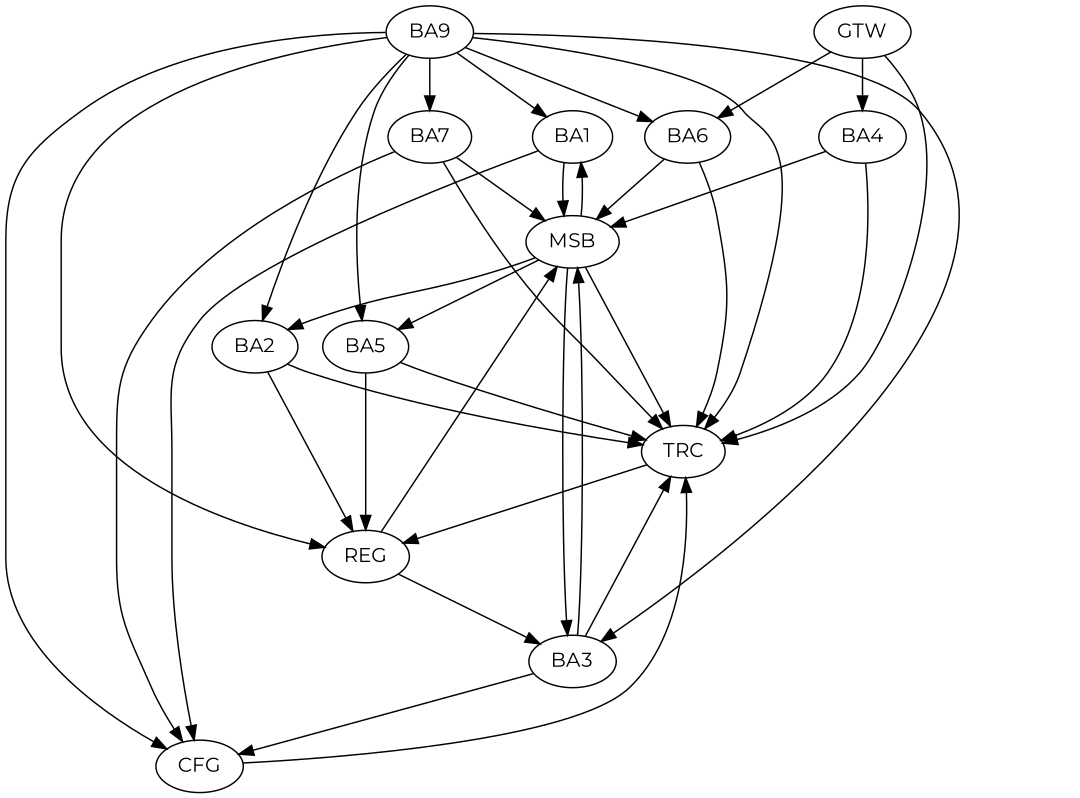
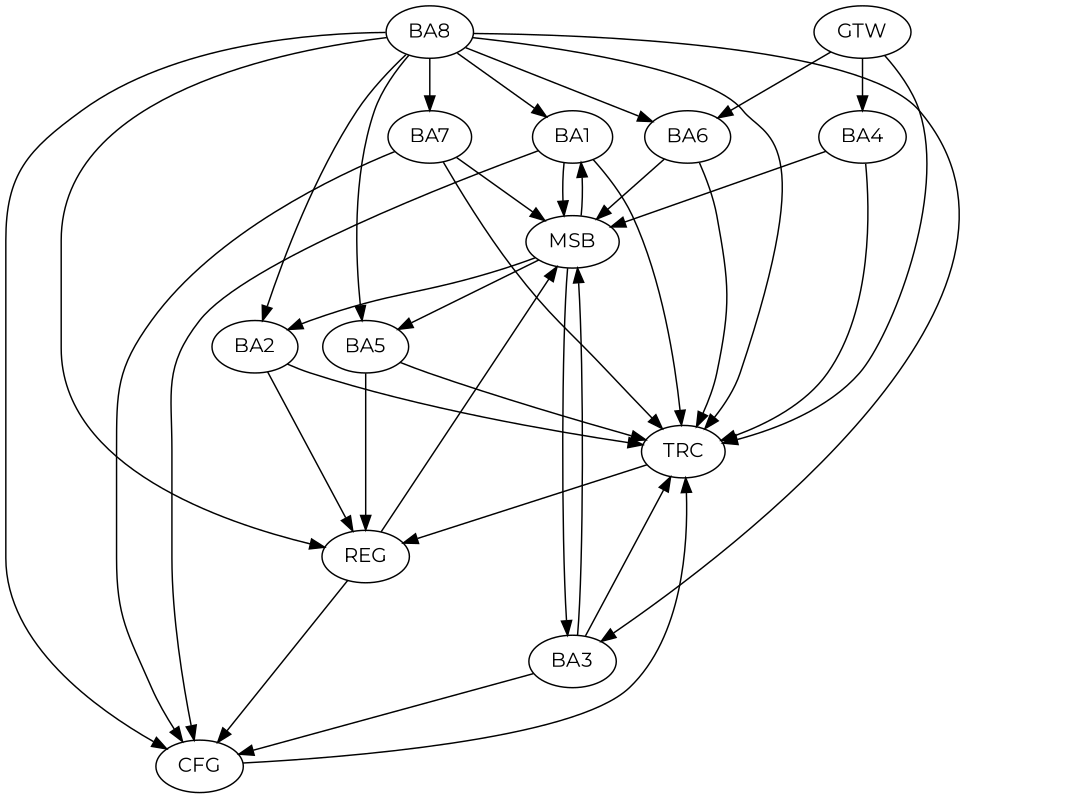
node "BA9": label "BA9" -> "BA8"
edge "MSB" -> "TRC": now "BA1" -> "TRC"
edge "REG" -> "BA3": now "REG" -> "CFG"
